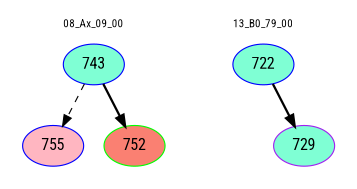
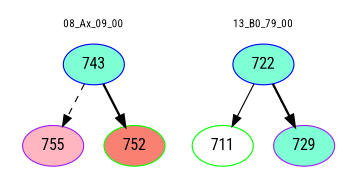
node "755": color blue -> purple
node "711": added
